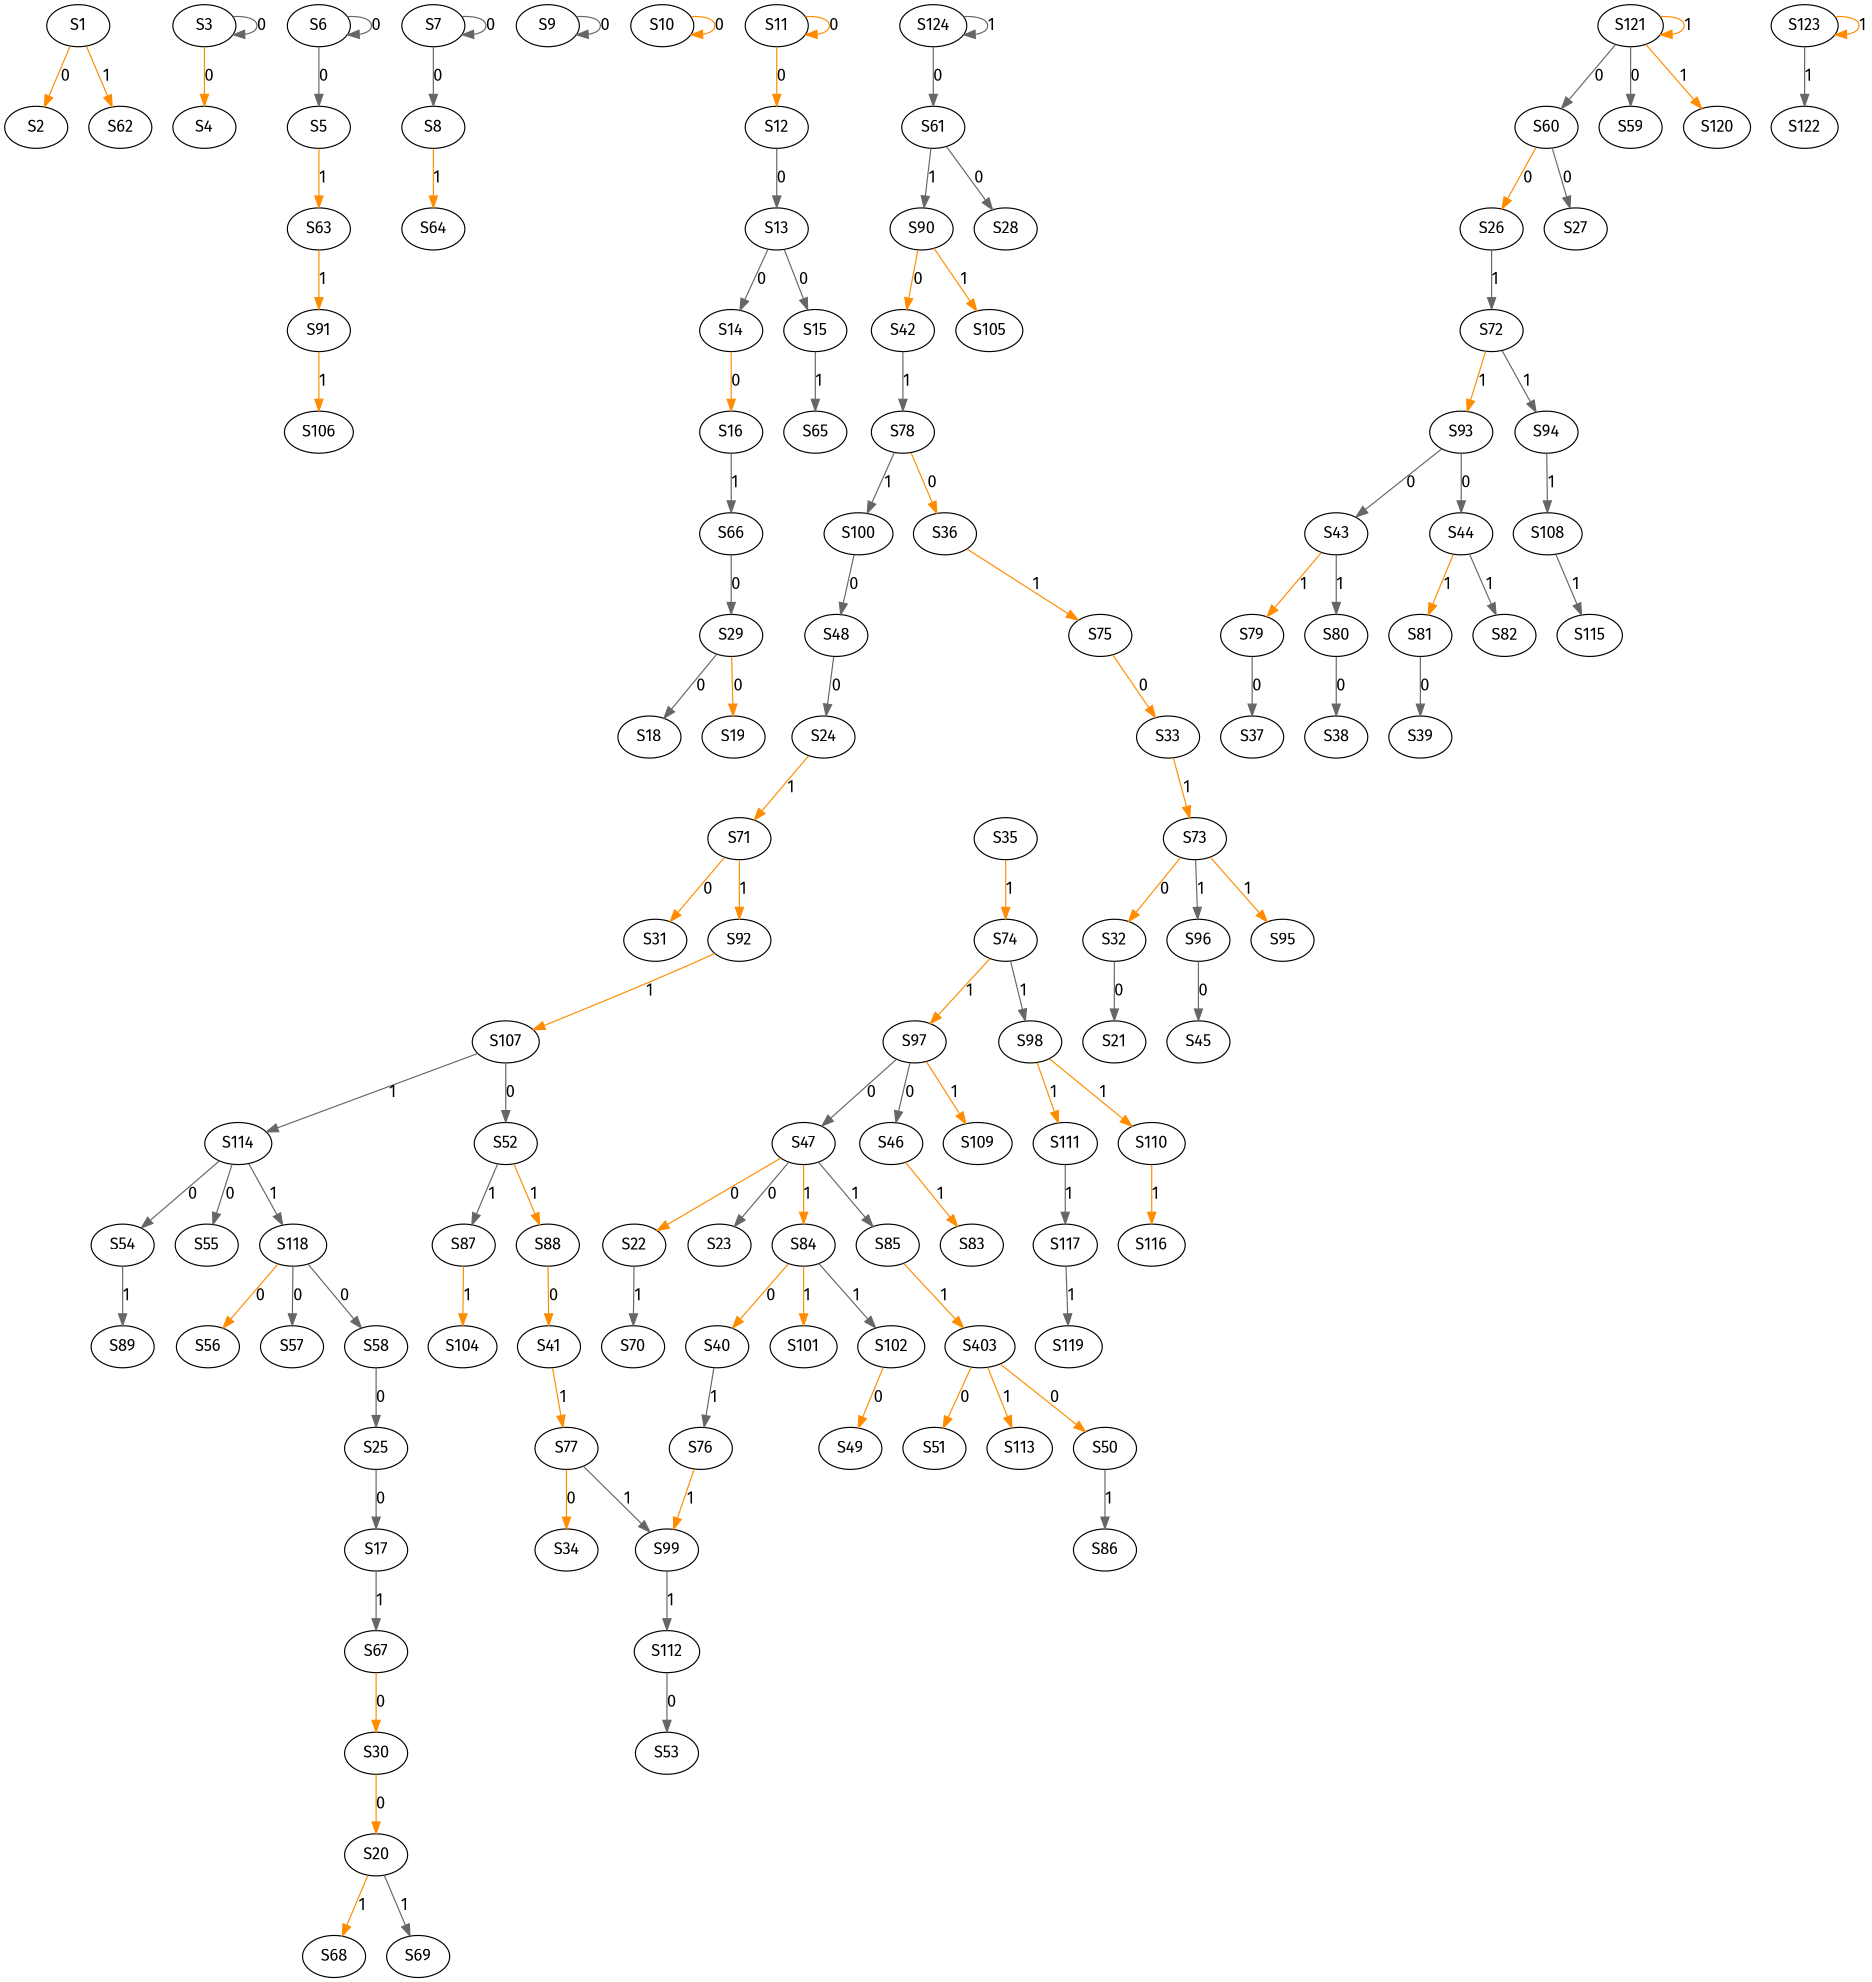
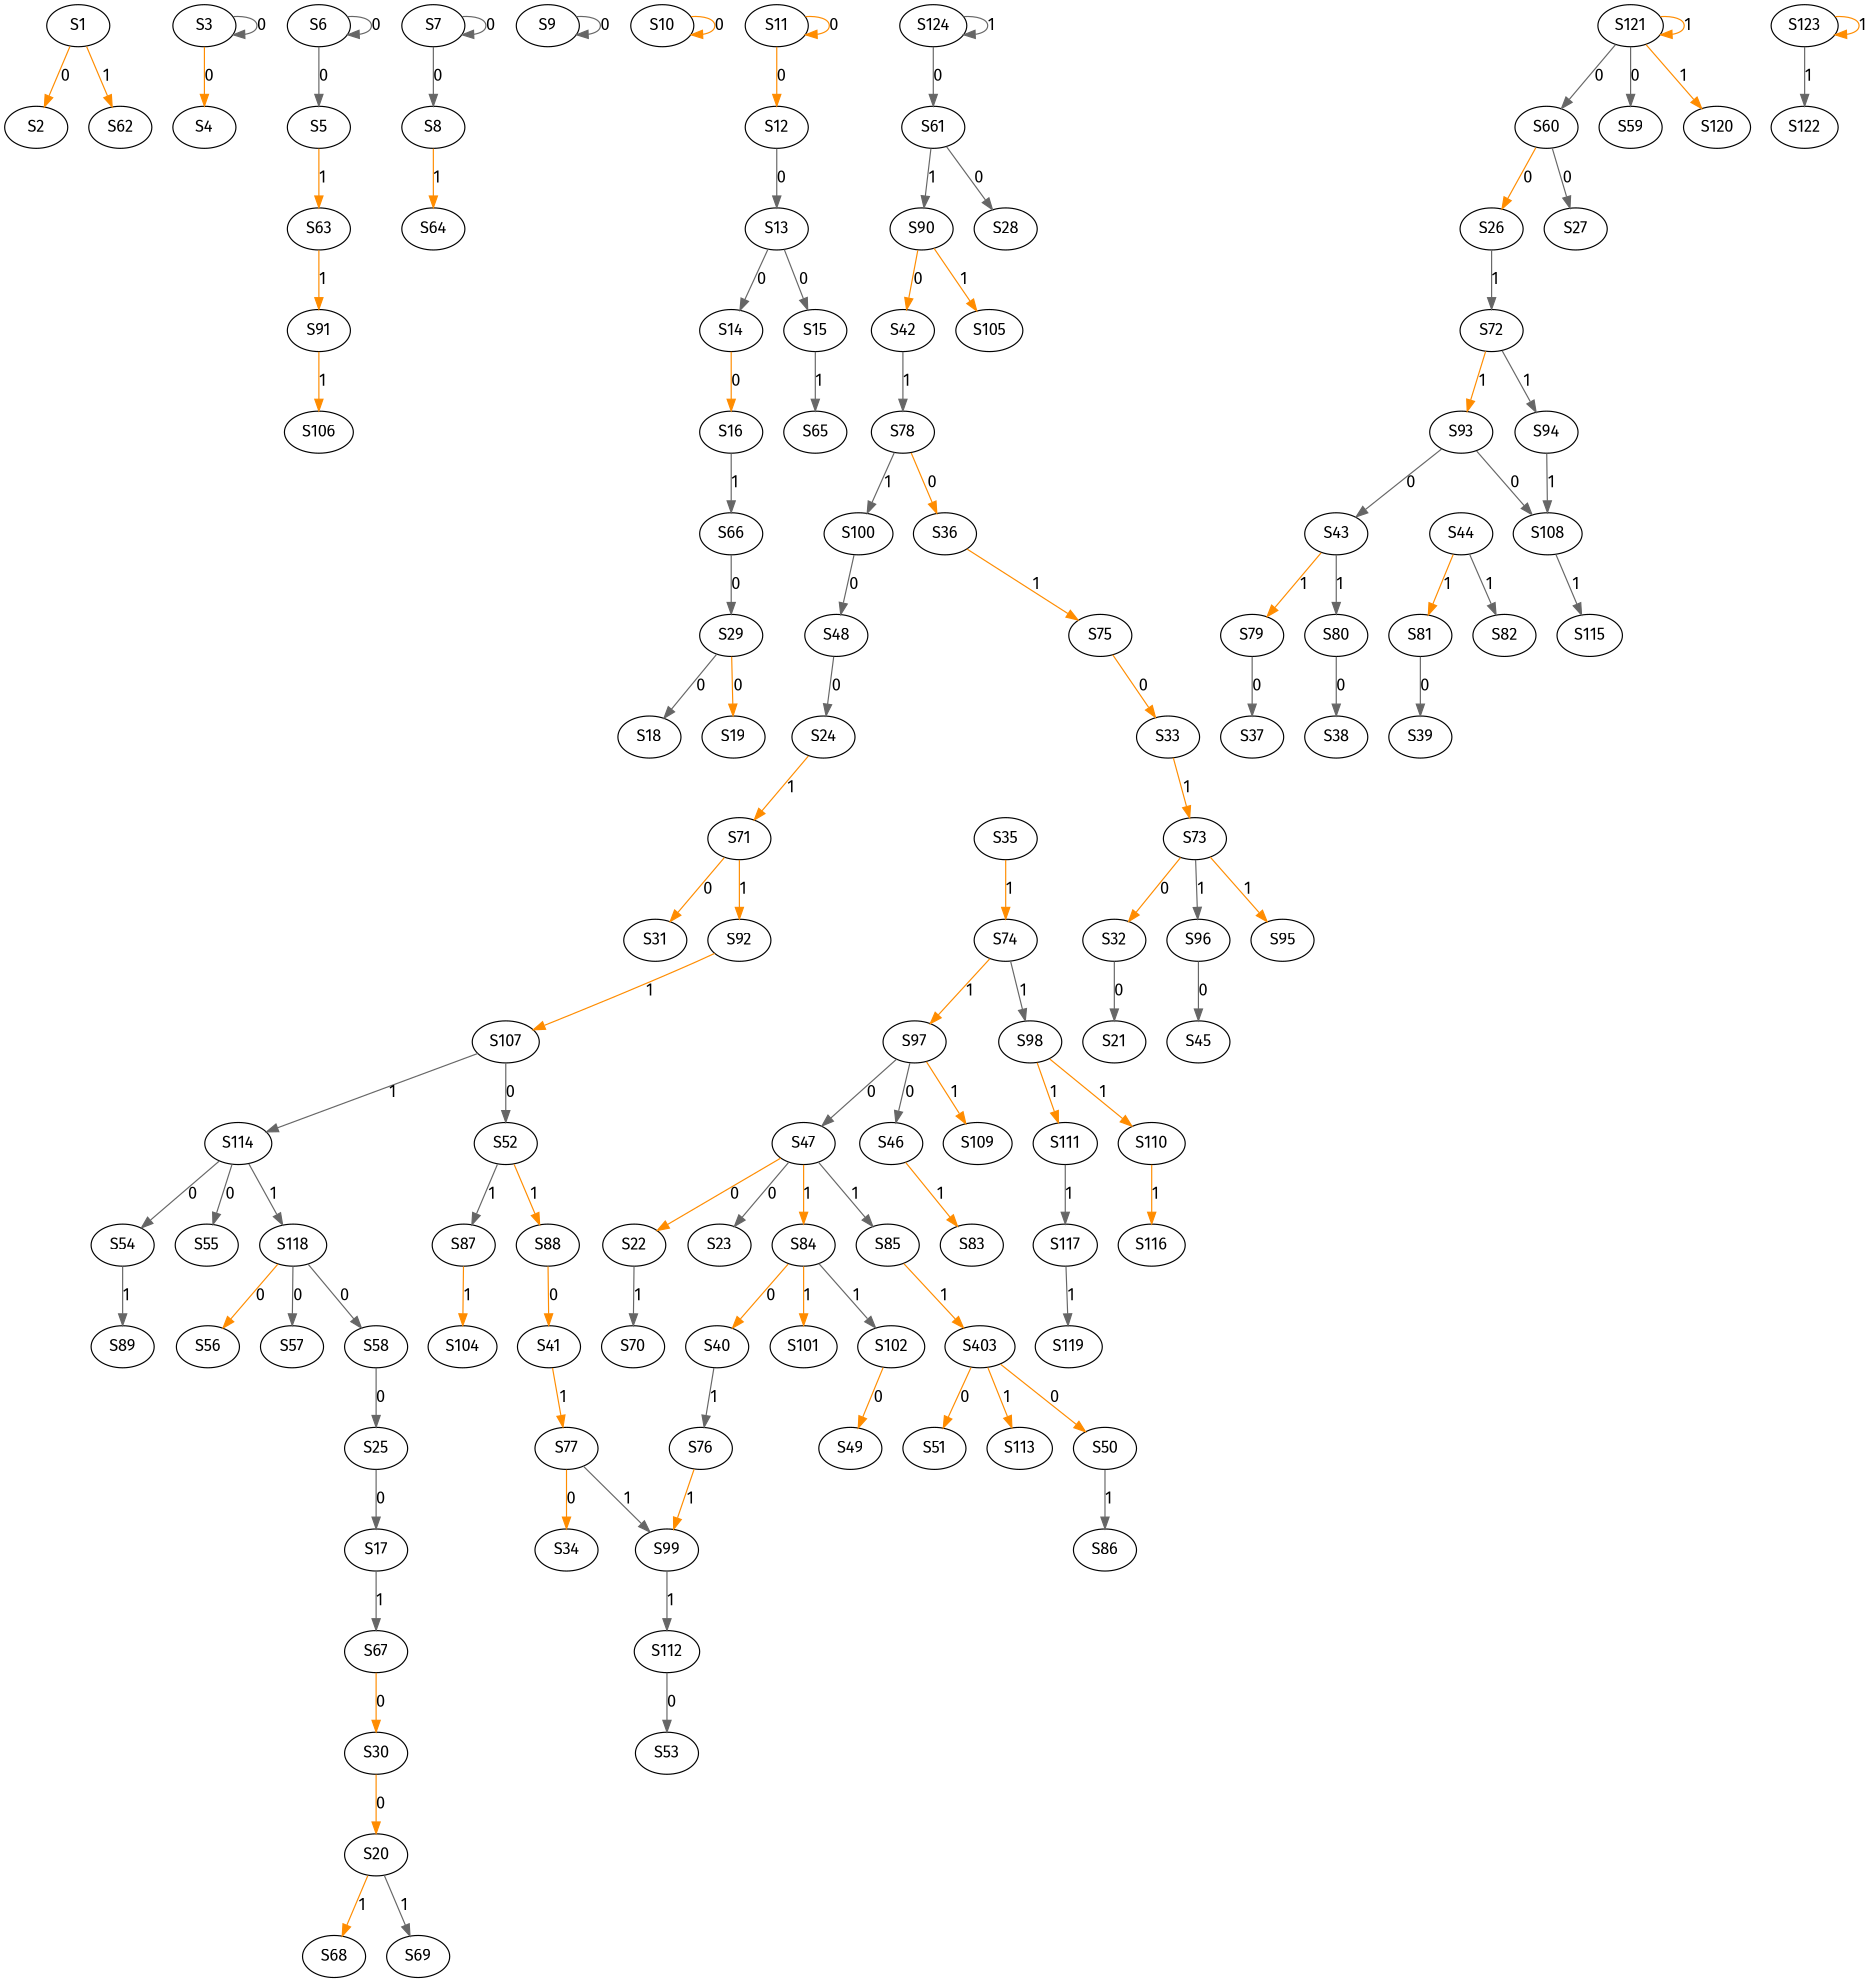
edge "S93" -> "S44": now "S93" -> "S108"
